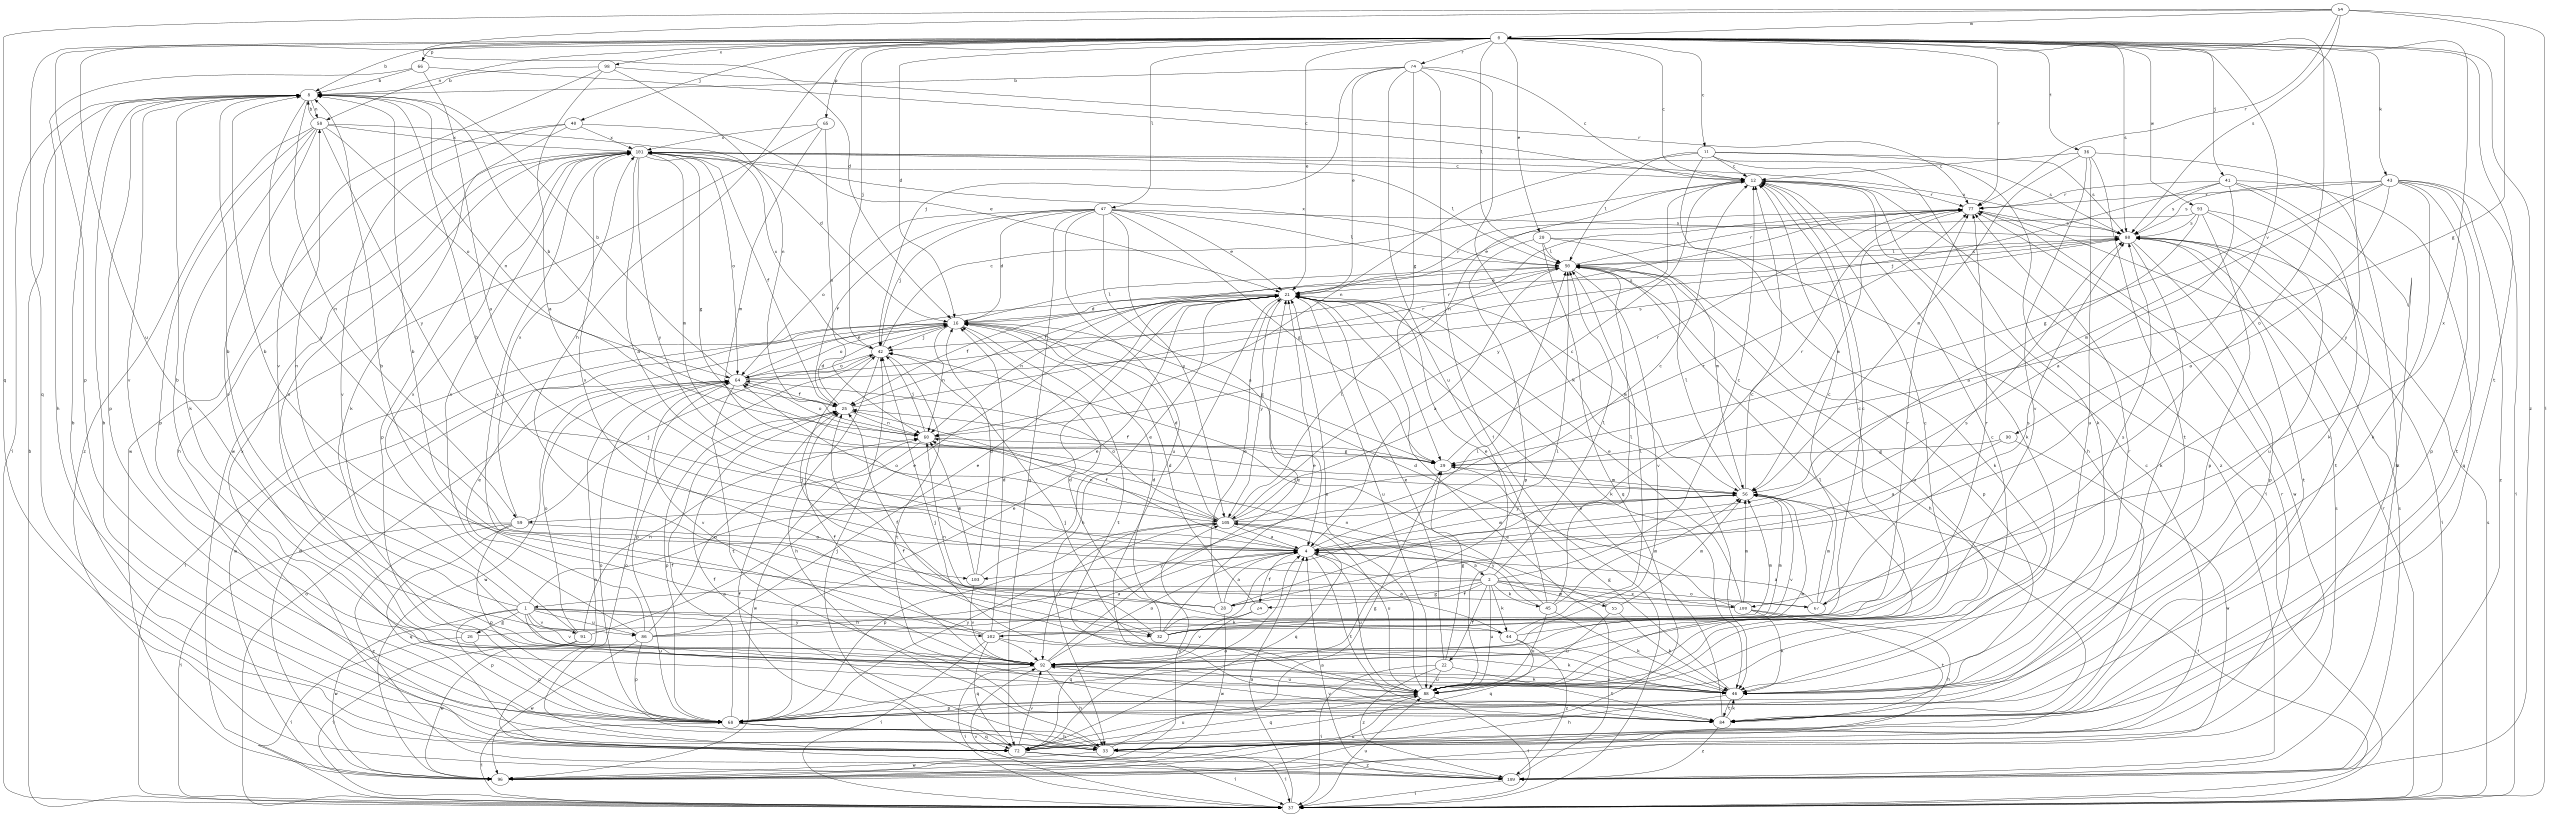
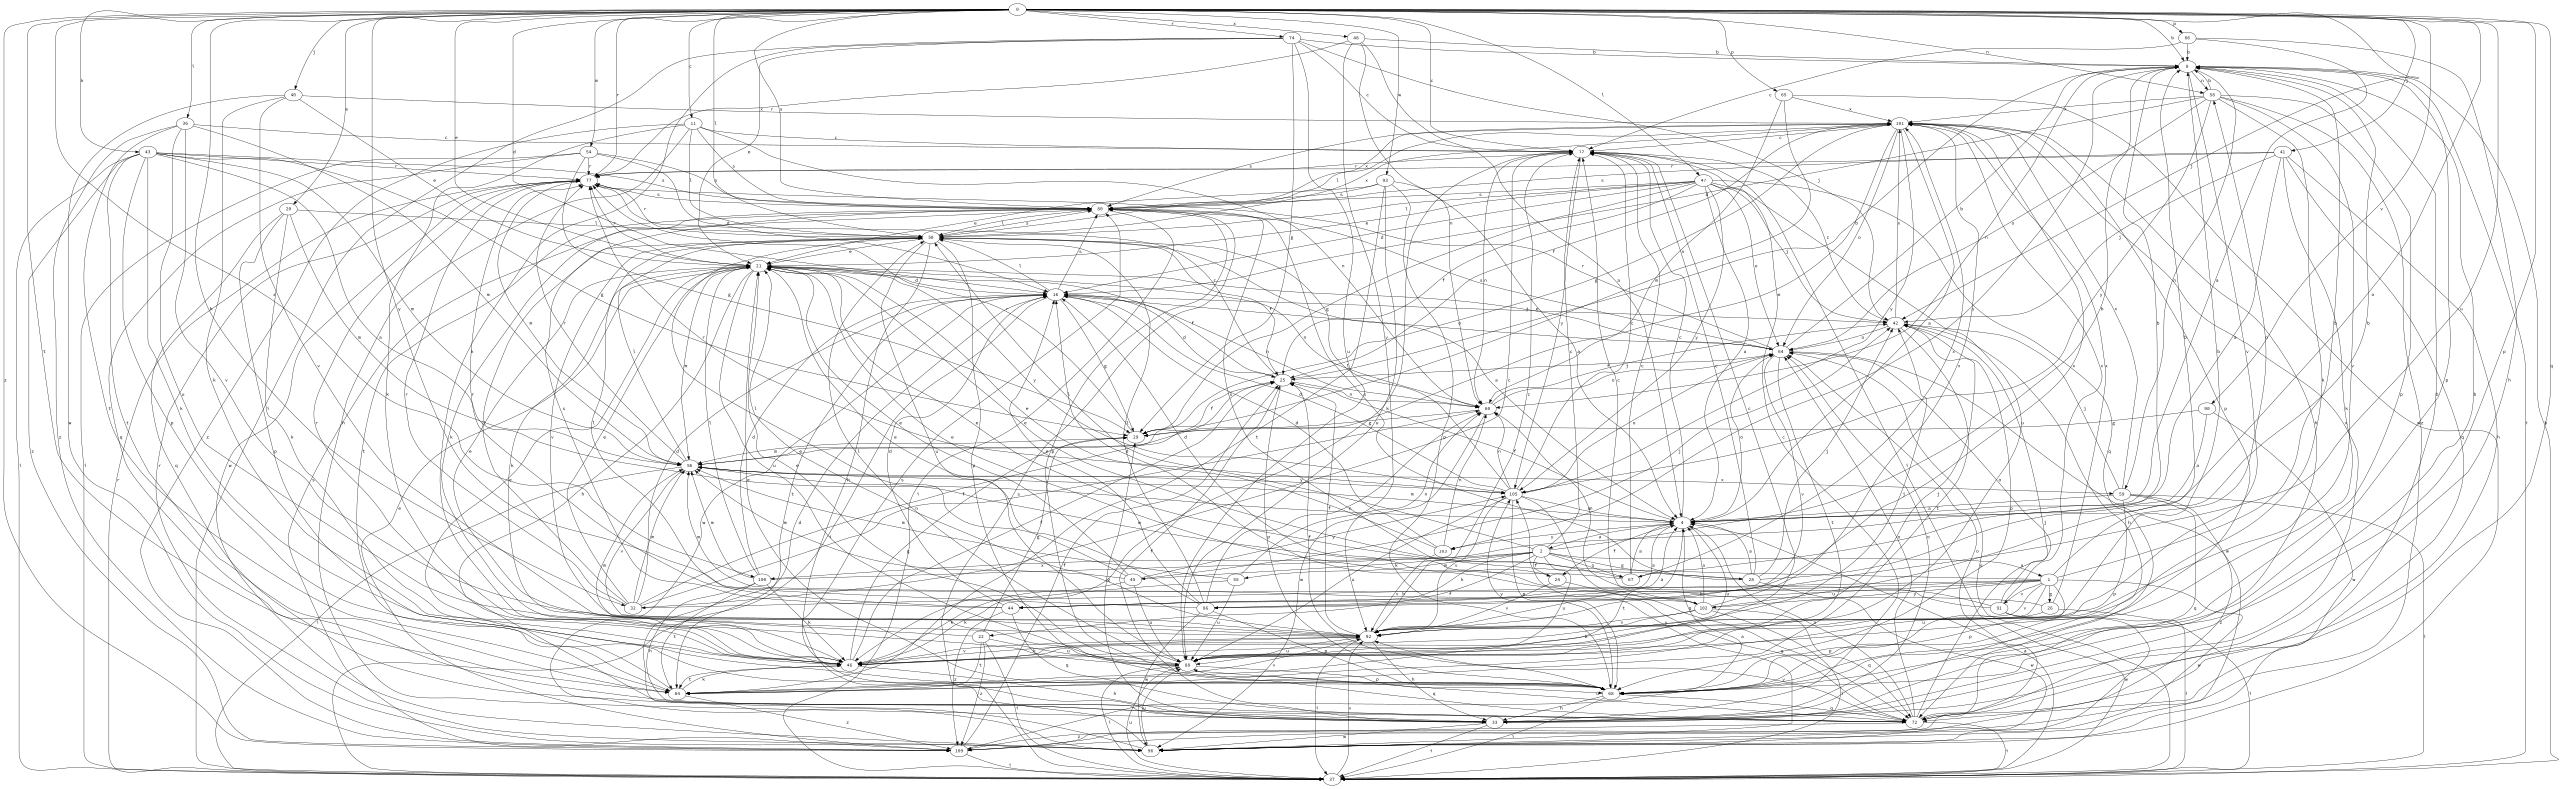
edge "54" -> "0": reversed
node "98": label "98" -> "48"
edge "100" -> "21": label "e" -> "l"
